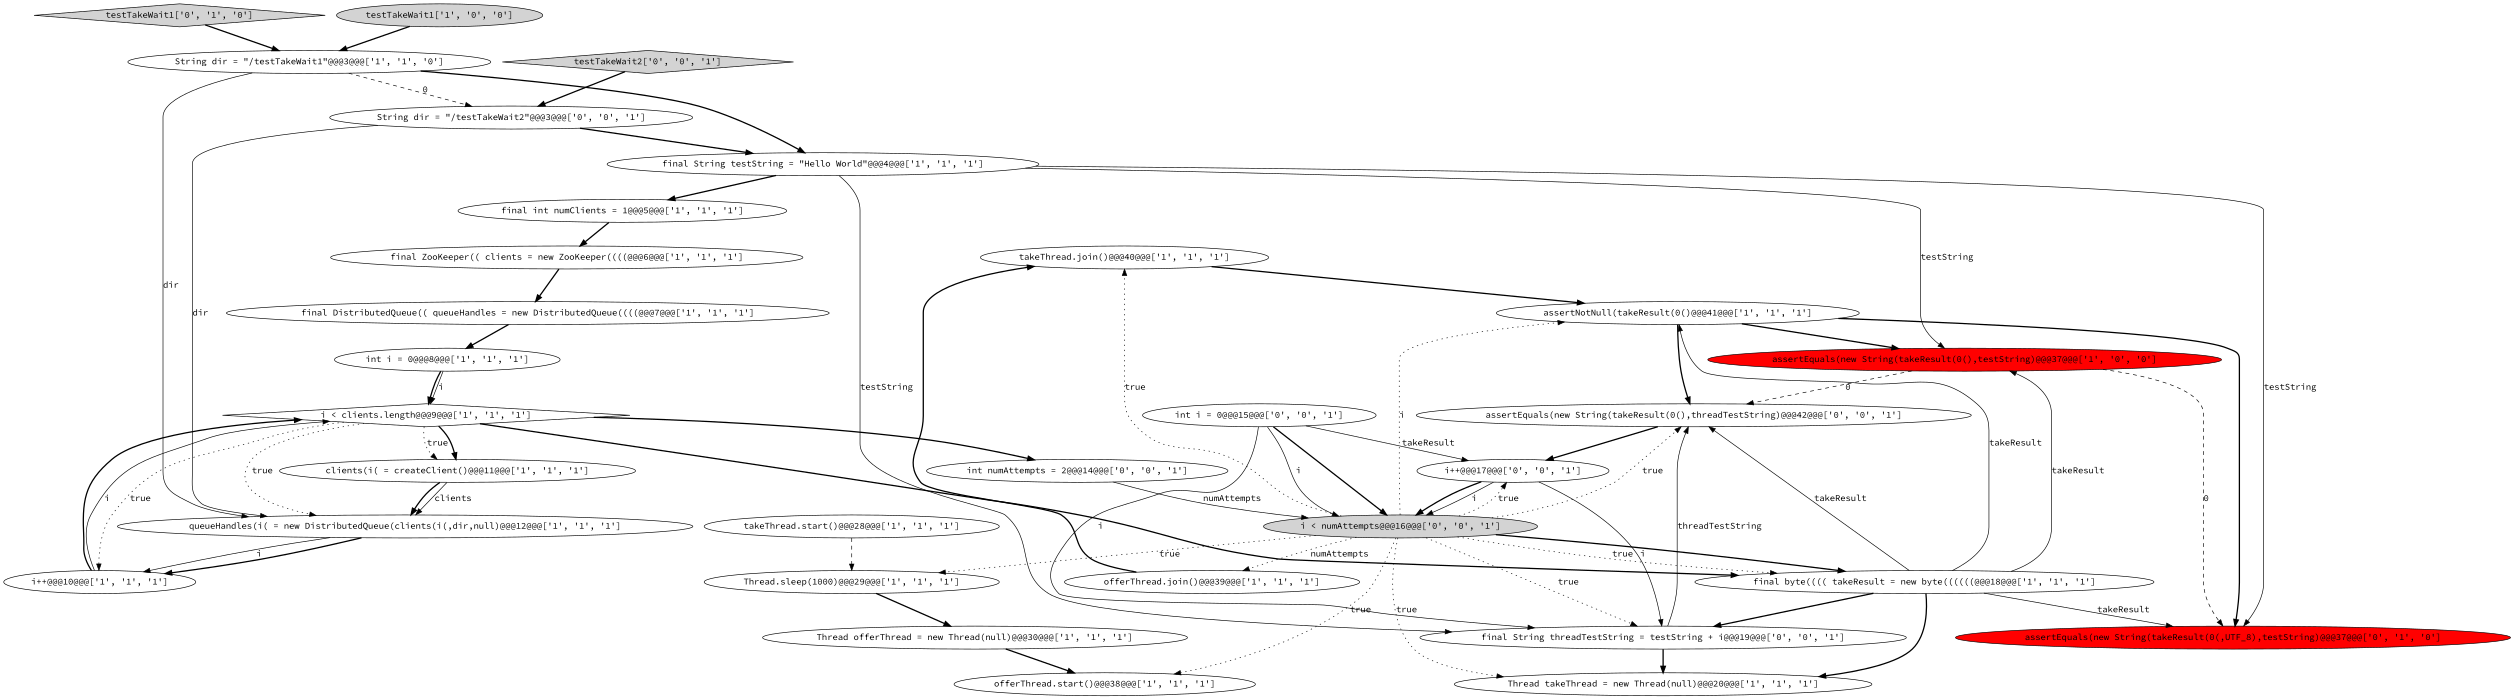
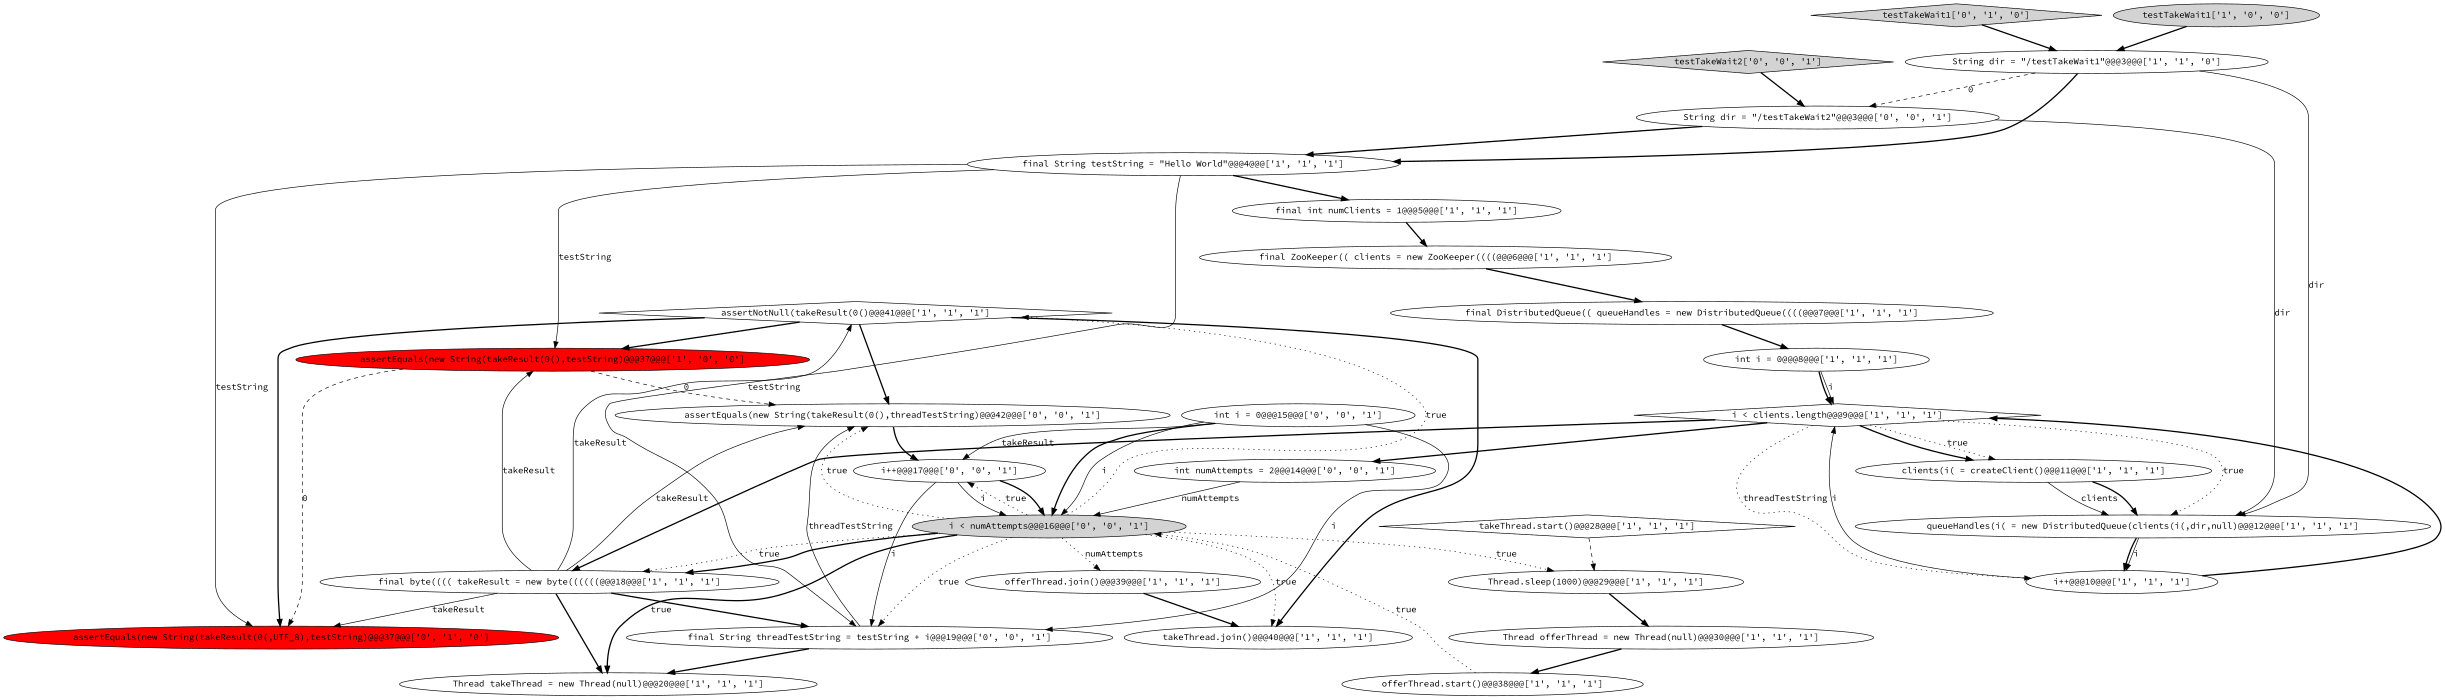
edge "takeThread.join()@@@40@@@['1', '1', '1']" -> "assertNotNull(takeResult(0()@@@41@@@['1', '1', '1']": reversed
node "assertNotNull(takeResult(0()@@@41@@@['1', '1', '1']": shape ellipse -> diamond
edge "i < numAttempts@@@16@@@['0', '0', '1']" -> "assertNotNull(takeResult(0()@@@41@@@['1', '1', '1']": label "i" -> "true"
edge "i < clients.length@@@9@@@['1', '1', '1']" -> "i++@@@10@@@['1', '1', '1']": label "true" -> "threadTestString"
node "takeThread.start()@@@28@@@['1', '1', '1']": shape ellipse -> diamond
edge "i < numAttempts@@@16@@@['0', '0', '1']" -> "offerThread.start()@@@38@@@['1', '1', '1']": reversed
edge "i < numAttempts@@@16@@@['0', '0', '1']" -> "Thread takeThread = new Thread(null)@@@20@@@['1', '1', '1']": style dotted -> bold
